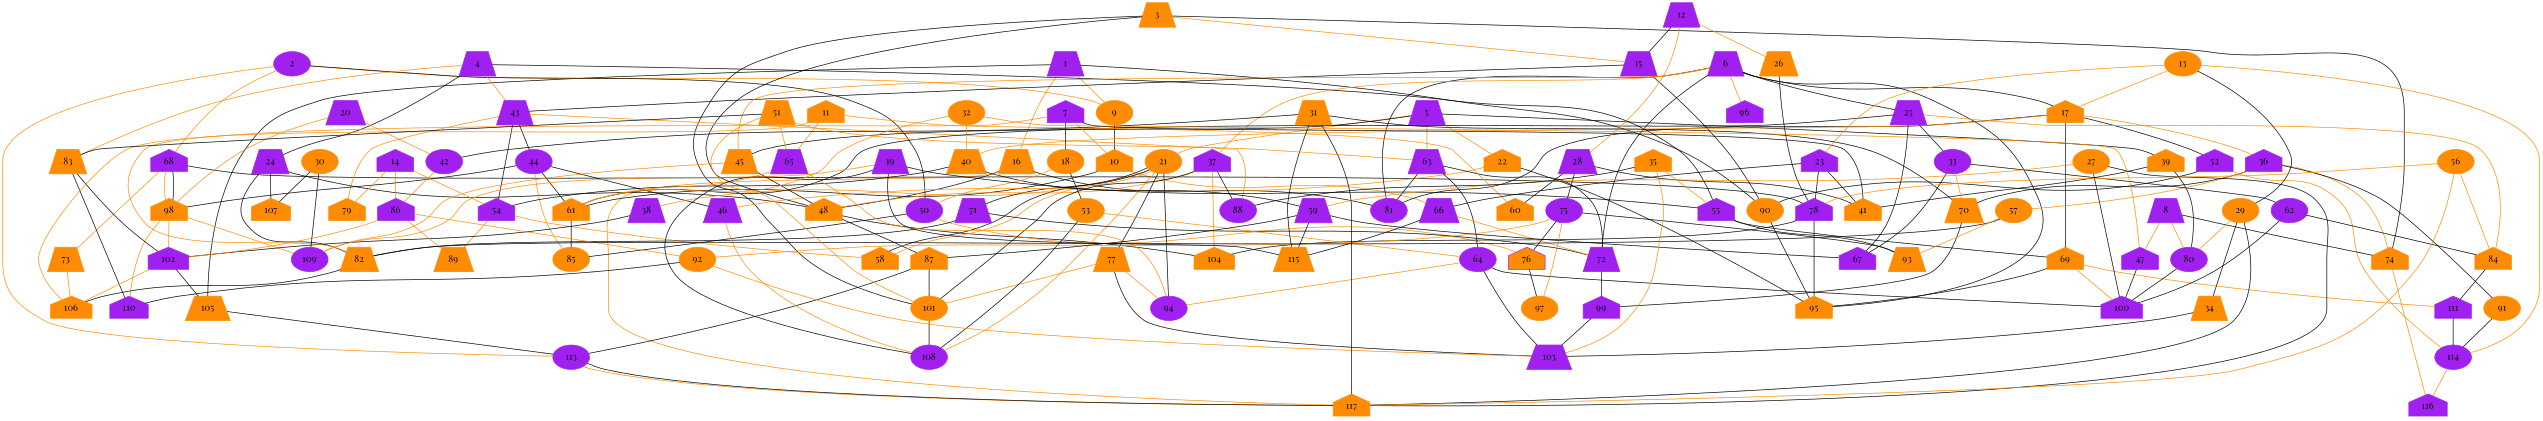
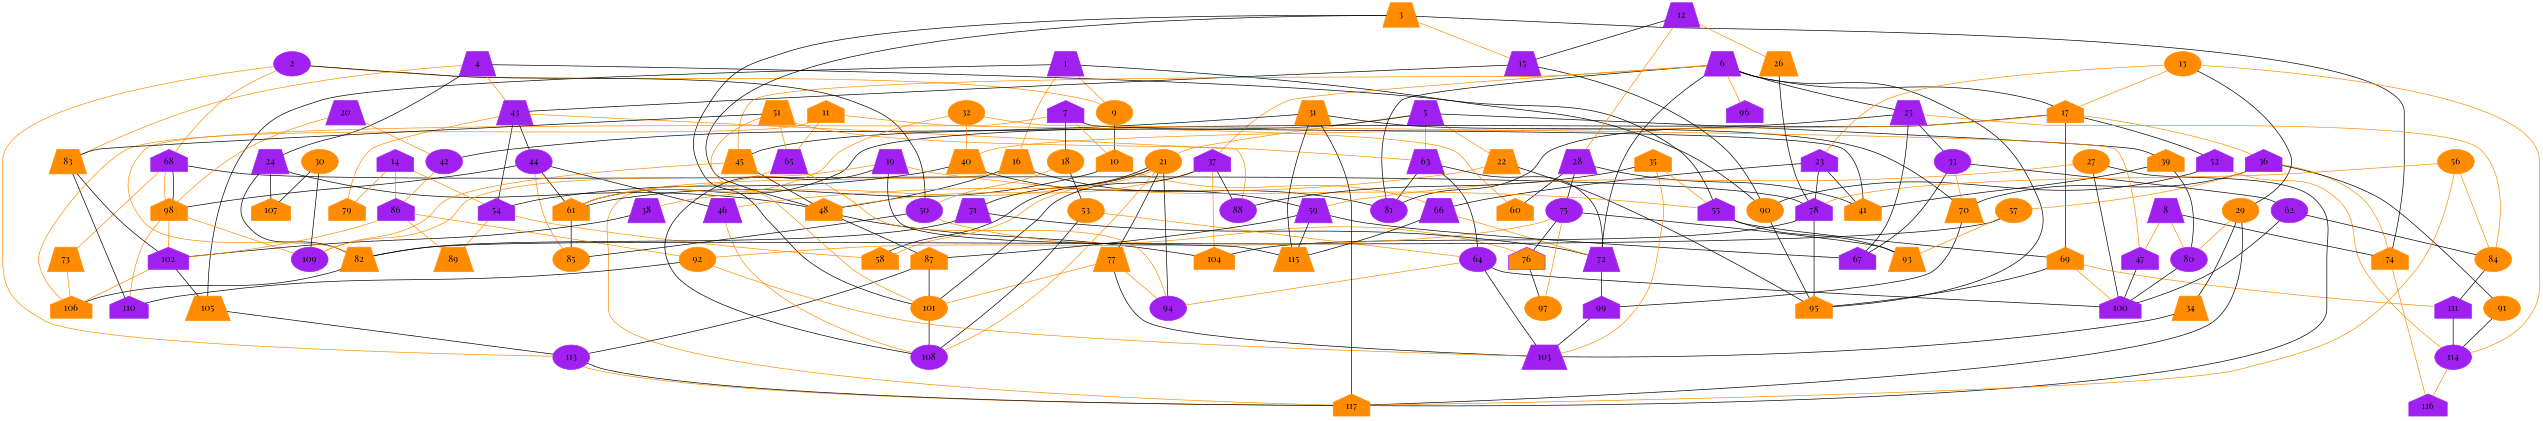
node "22": shape house -> trapezium
edge "19" -- "55": color black -> darkorange
node "84": shape house -> ellipse
